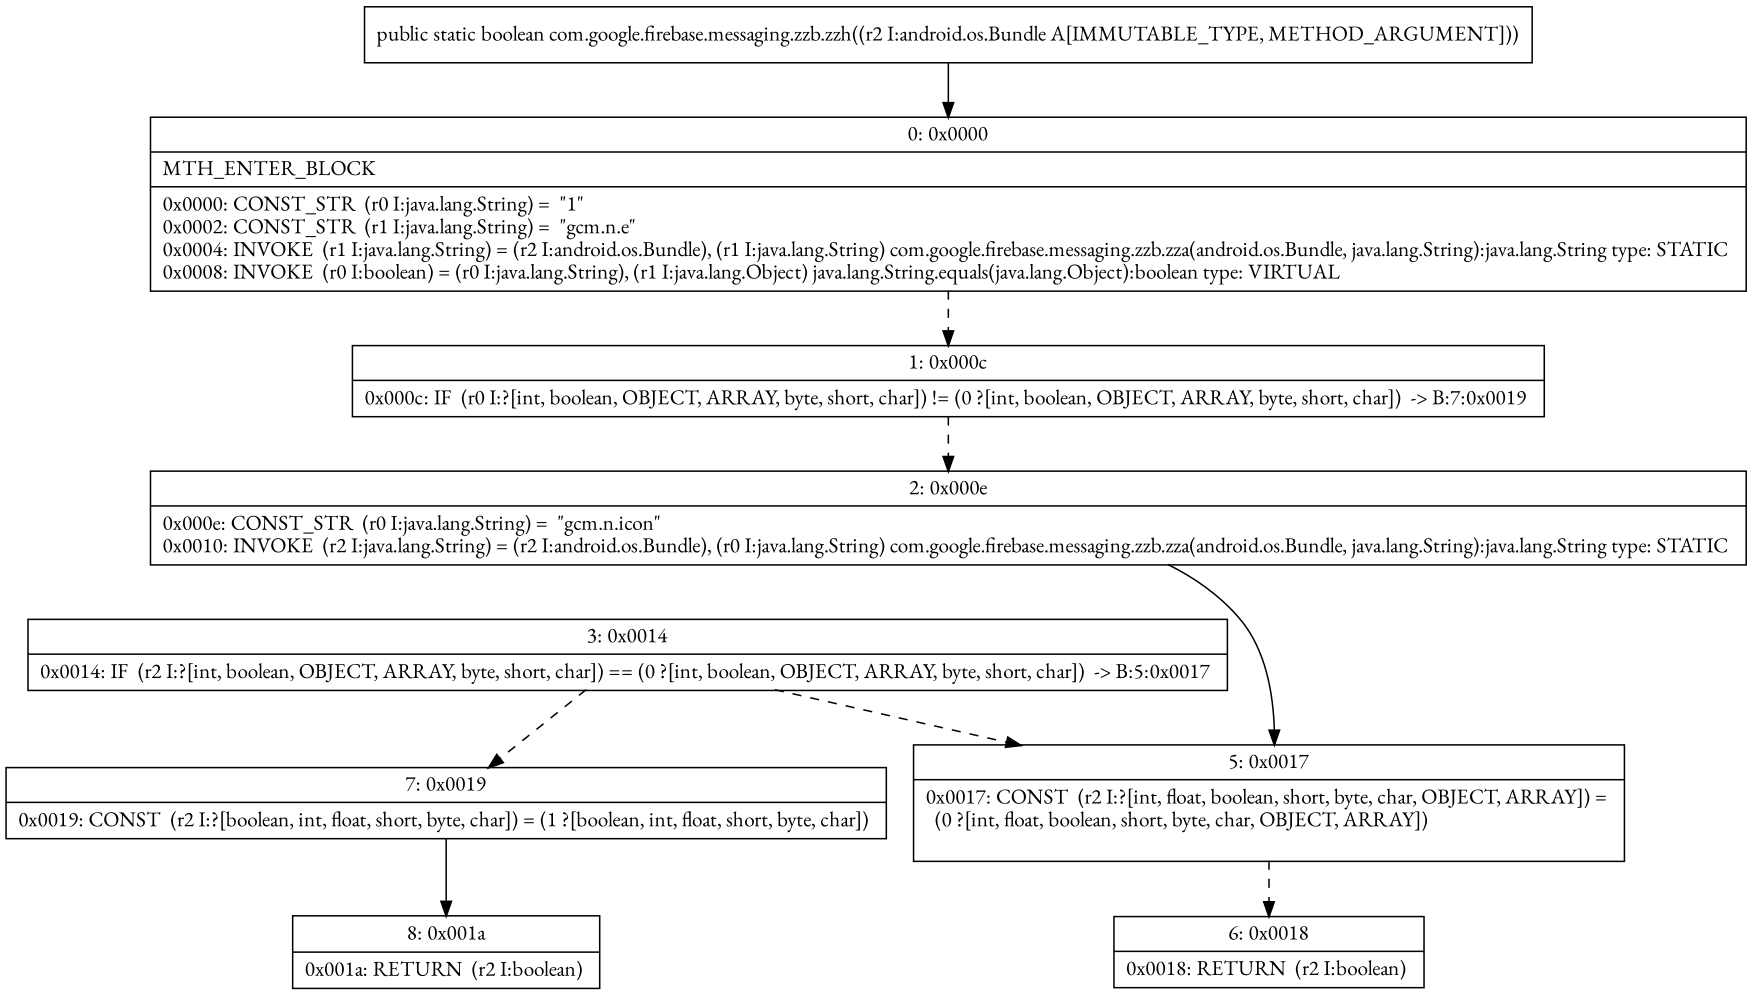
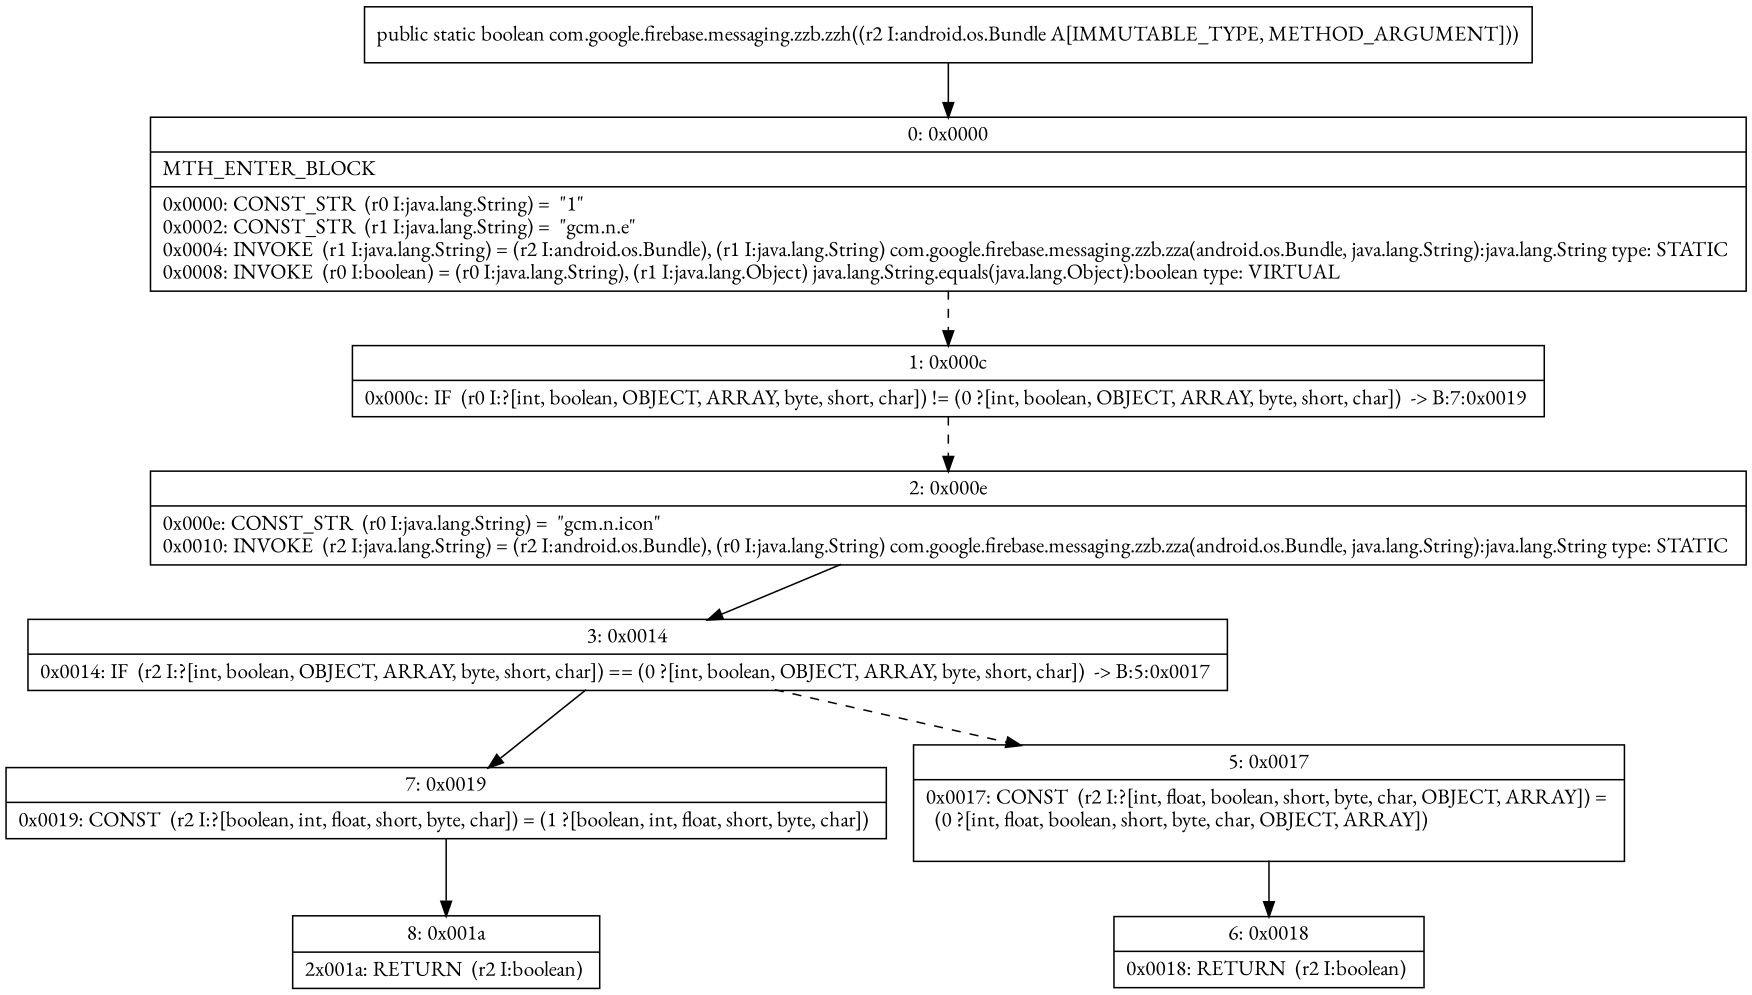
edge "2: 0x000e" -> "5: 0x0017": now "2: 0x000e" -> "3: 0x0014"
edge "3: 0x0014" -> "7: 0x0019": style dashed -> solid
edge "5: 0x0017" -> "6: 0x0018": style dashed -> solid
node "8: 0x001a": text "0x001a: RETURN  (r2 I:boolean)" -> "2x001a: RETURN  (r2 I:boolean)"
